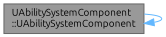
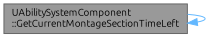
node "UAbilitySystemComponent ::UAbilitySystemComponent": label "UAbilitySystemComponent ::UAbilitySystemComponent" -> "UAbilitySystemComponent ::GetCurrentMontageSectionTimeLeft"
